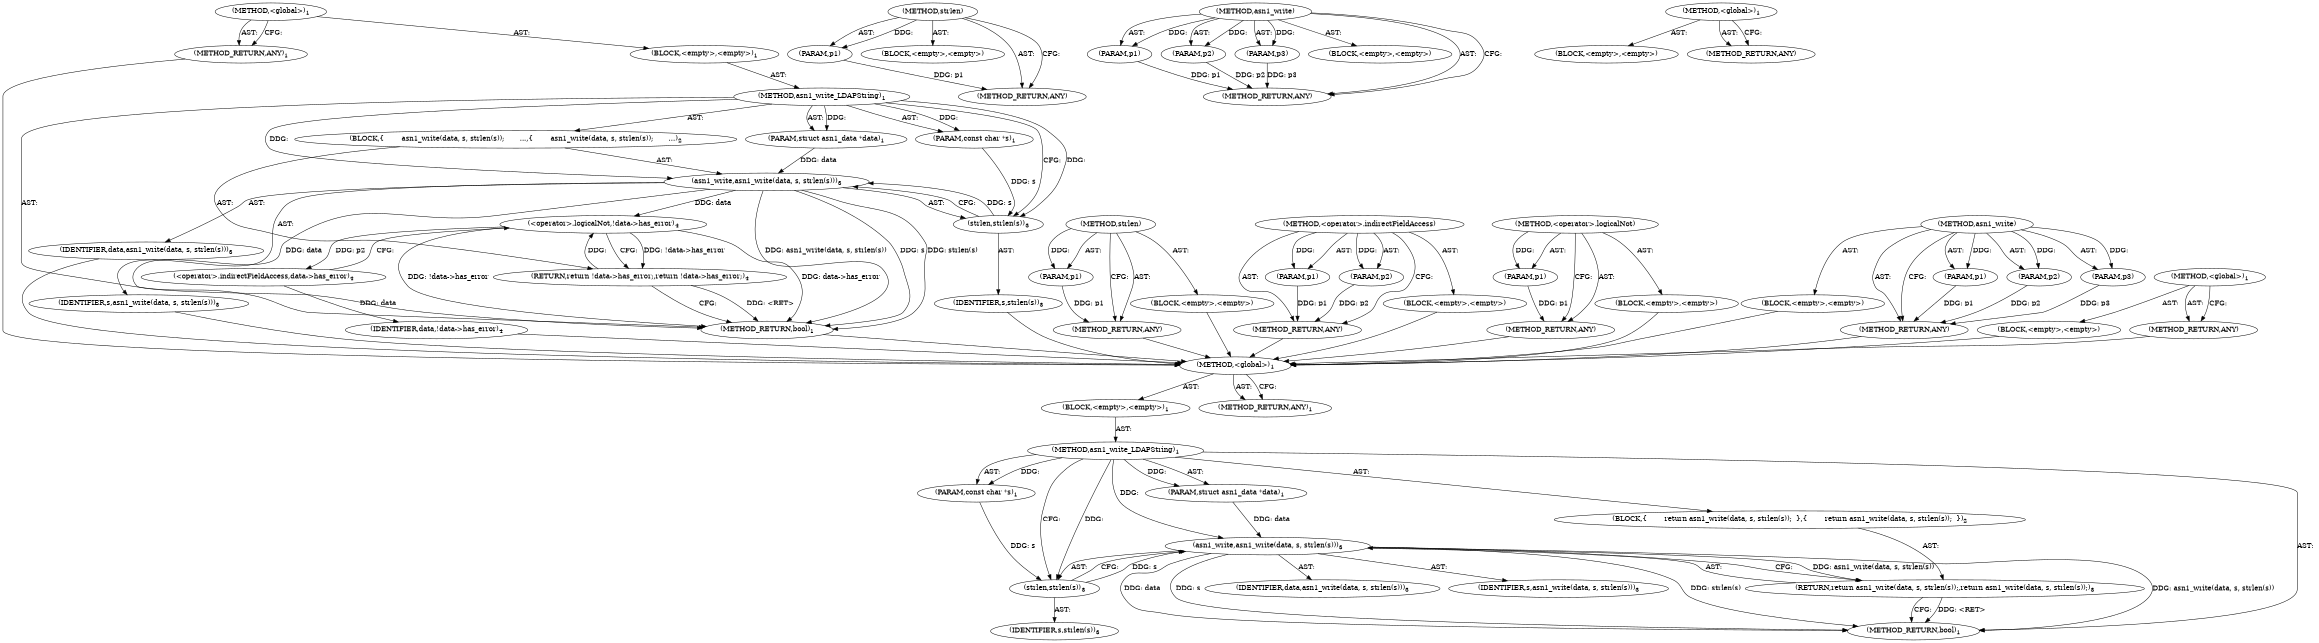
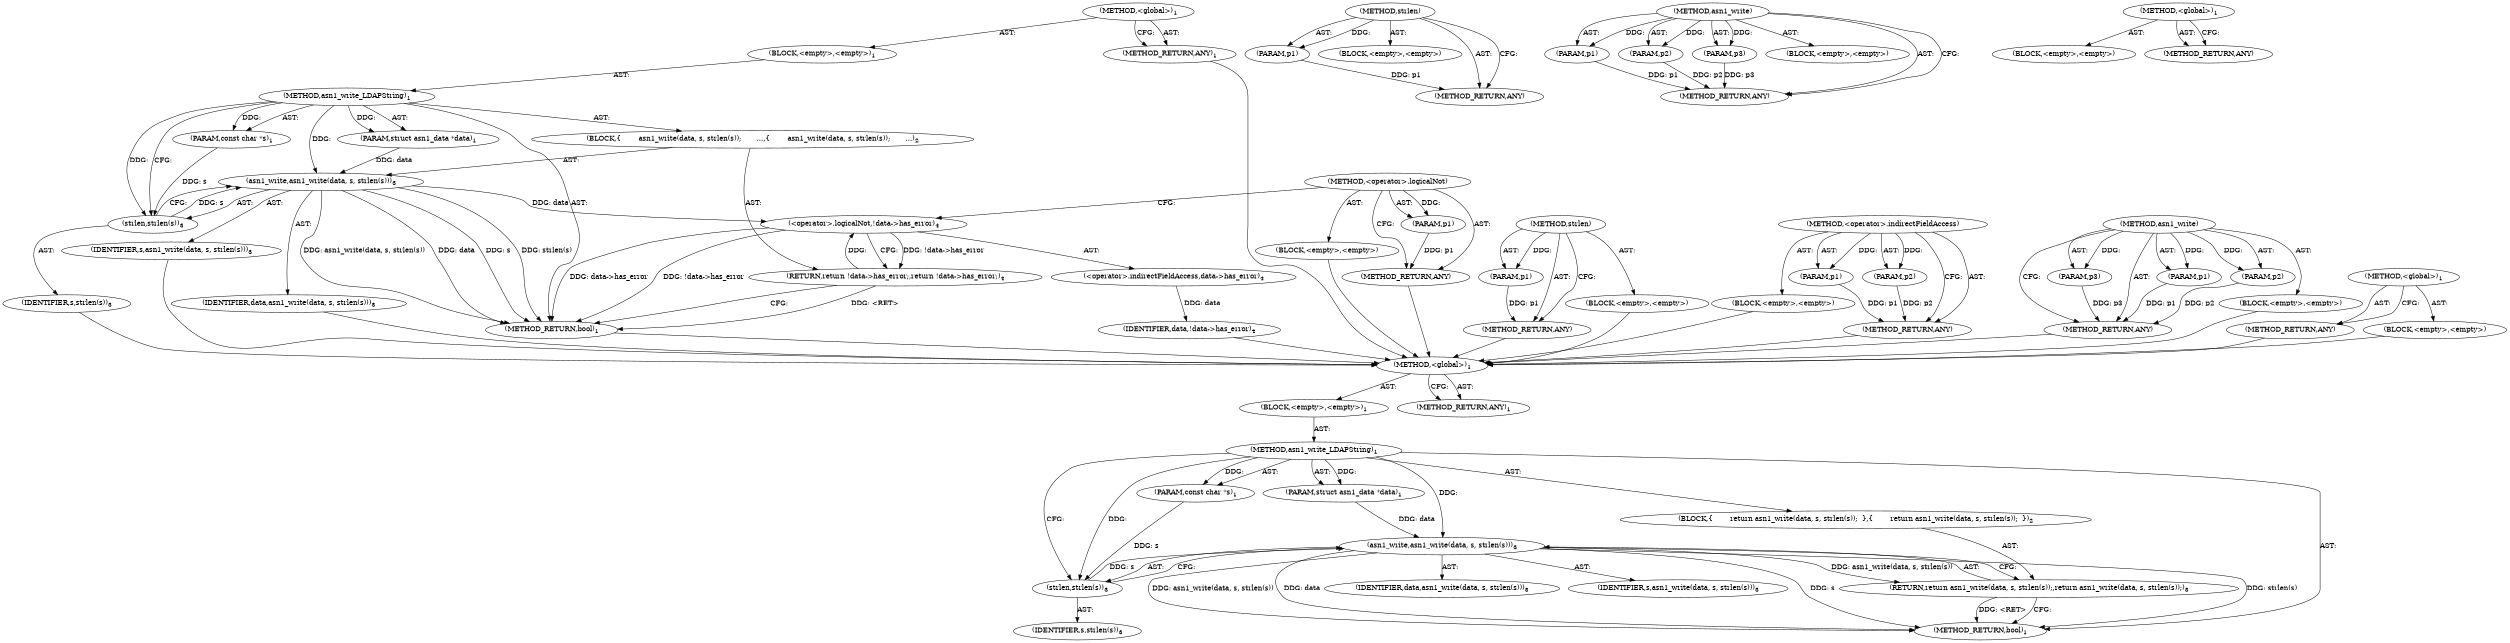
edge "(<operator>.indirectFieldAccess,data->has_error)" -> "(<operator>.logicalNot,!data->has_error)": now "(METHOD,<operator>.logicalNot)" -> "(<operator>.logicalNot,!data->has_error)"
edge "(<operator>.logicalNot,!data->has_error)" -> "(<operator>.indirectFieldAccess,data->has_error)": label "DDG: p2" -> "AST: "
